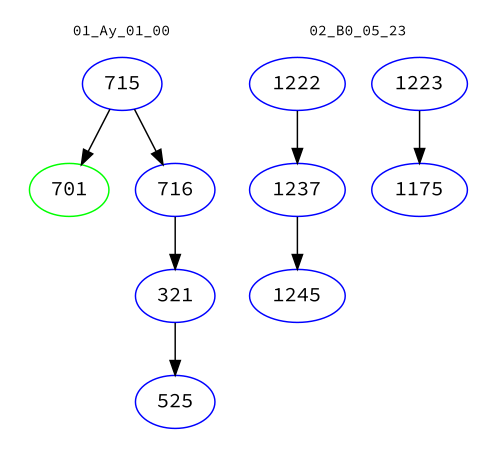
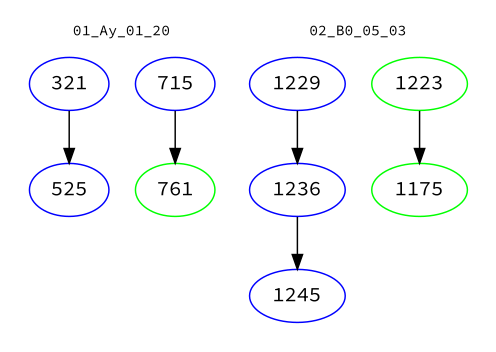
cluster "01_Ay_01_00": label "01_Ay_01_00" -> "01_Ay_01_20"
cluster "02_B0_05_23": label "02_B0_05_23" -> "02_B0_05_03"
node "1222": label "1222" -> "1229"
node "1223": color blue -> green
node "701": label "701" -> "761"
node "716": removed
node "1237": label "1237" -> "1236"
node "1175": color blue -> green
